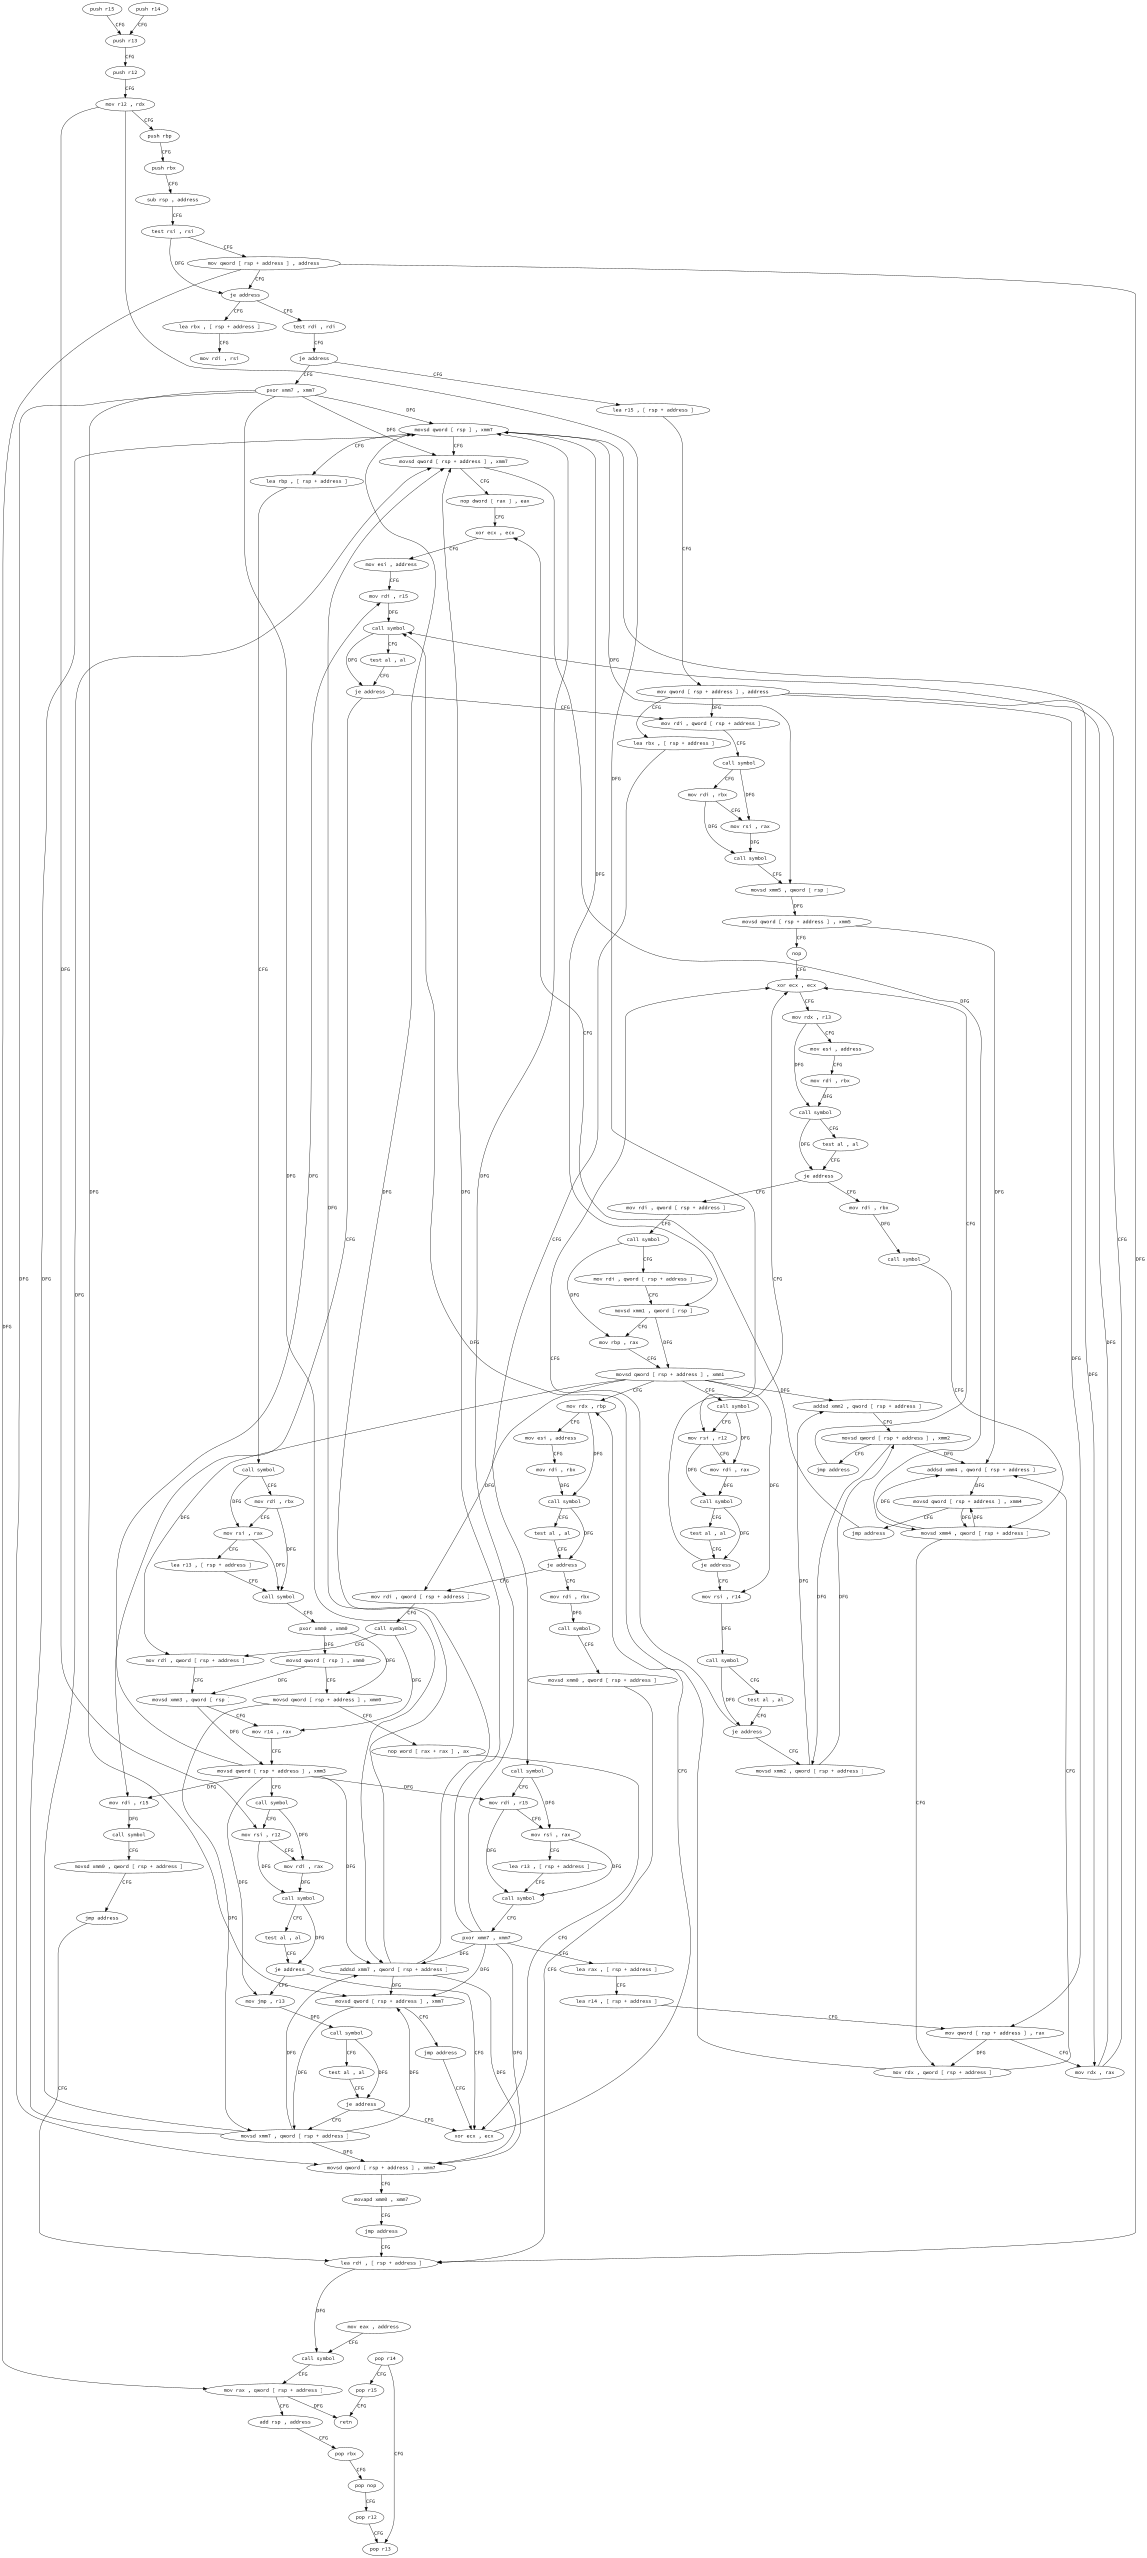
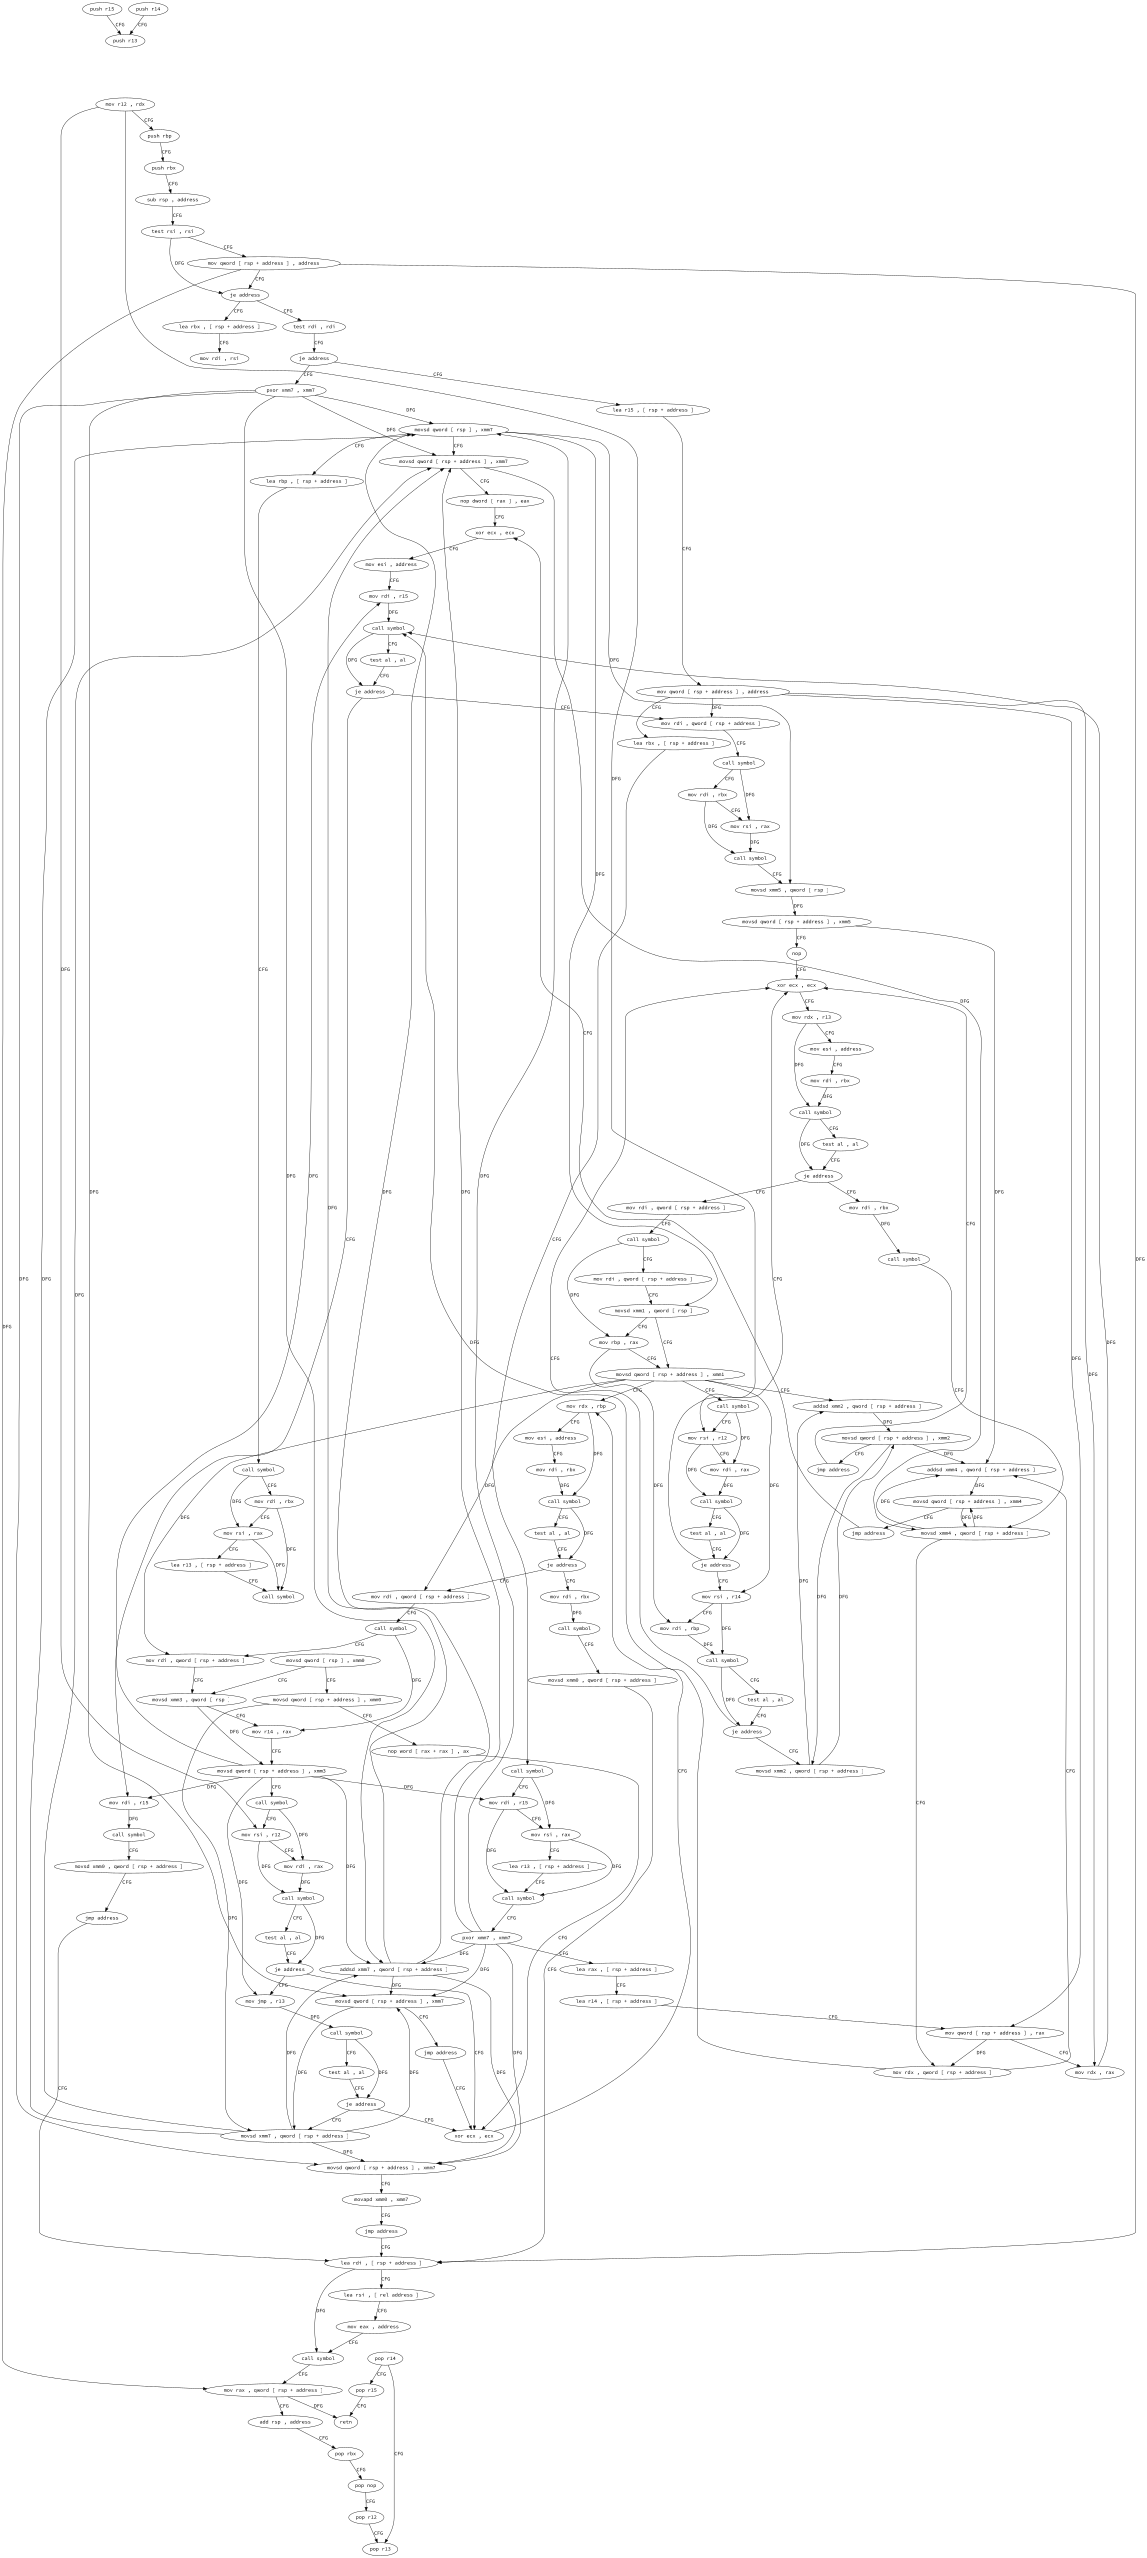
node "push r12": removed
edge "mov rdx , rax" -> "movsd qword [ rsp ] , xmm7": removed, label "CFG"
edge "movsd xmm1 , qword [ rsp ]" -> "movsd qword [ rsp + address ] , xmm1": label "DFG" -> "CFG"
edge "movsd qword [ rsp + address ] , xmm1" -> "addsd xmm2 , qword [ rsp + address ]": label "DFG" -> "CFG"
edge "addsd xmm2 , qword [ rsp + address ]" -> "movsd qword [ rsp + address ] , xmm2": label "CFG" -> "DFG"
node "pxor xmm0 , xmm0": removed
node "mov rdi , rbp": added
edge "movsd qword [ rsp ] , xmm0" -> "movsd xmm3 , qword [ rsp ]": label "DFG" -> "CFG"
node "lea rsi , [ rel address ]": added
